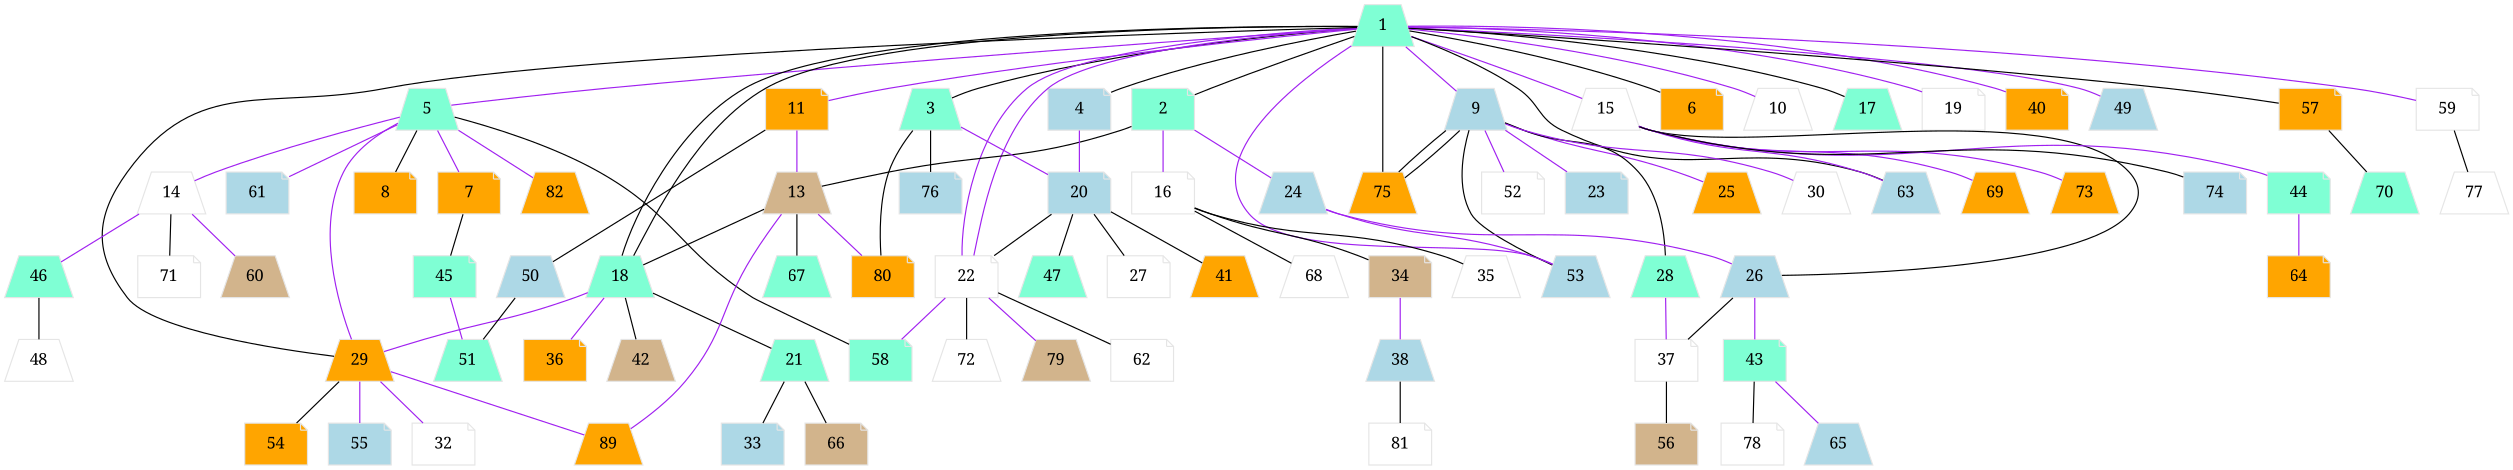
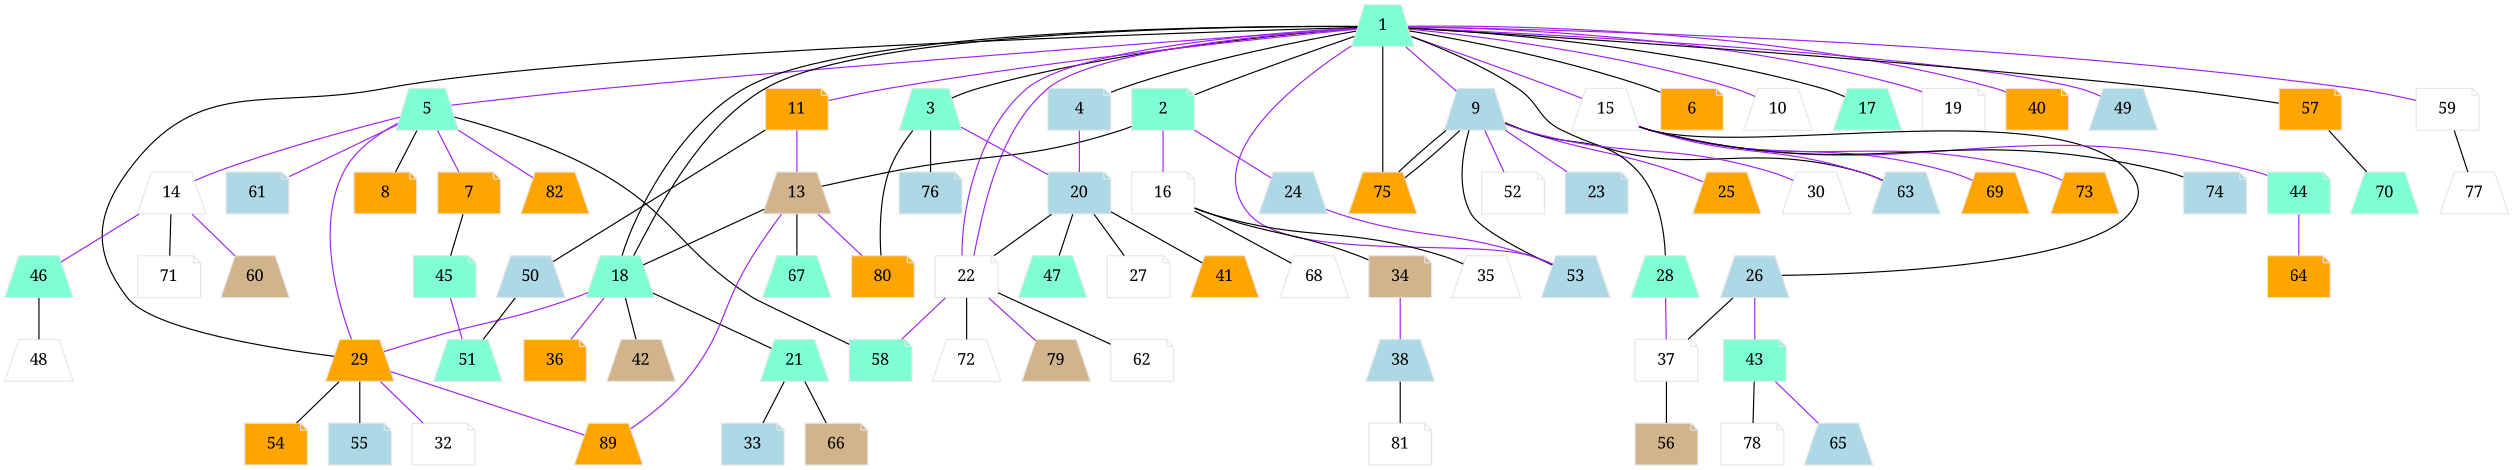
edge "24" -- "26": removed
edge "29" -- "55": color purple -> black
